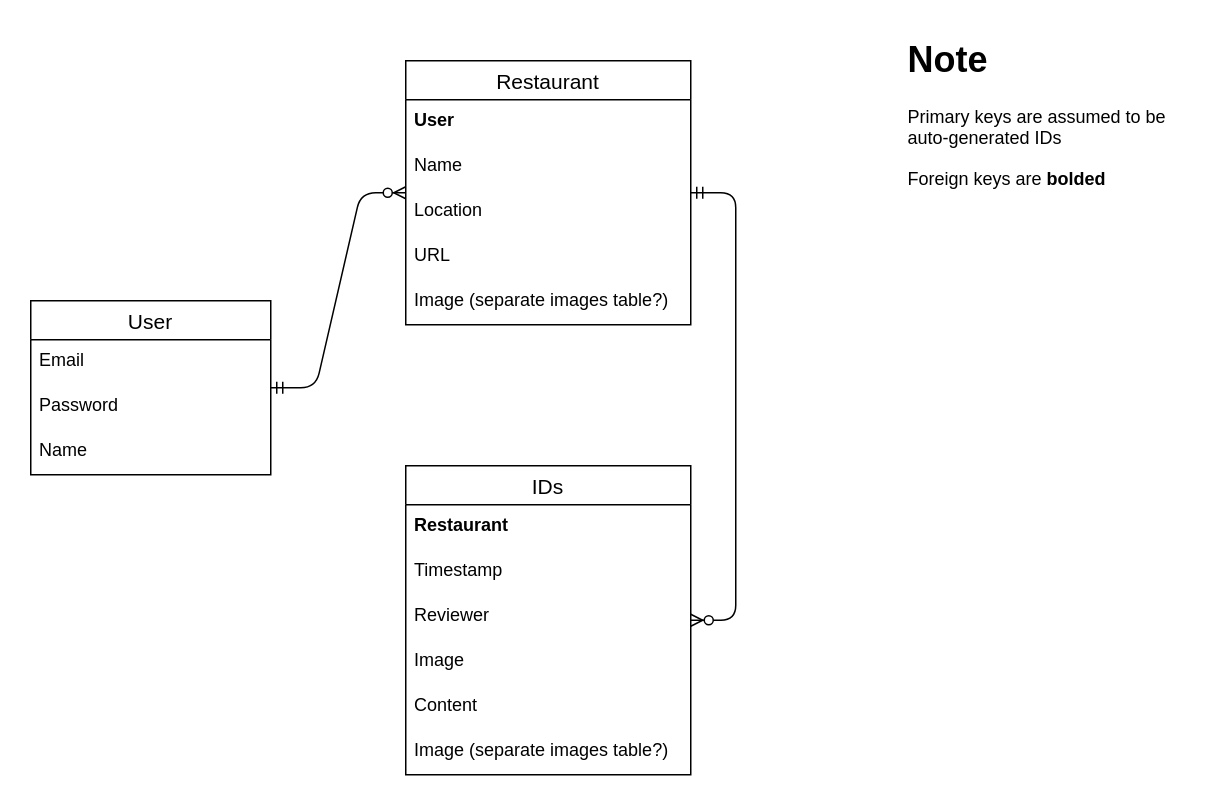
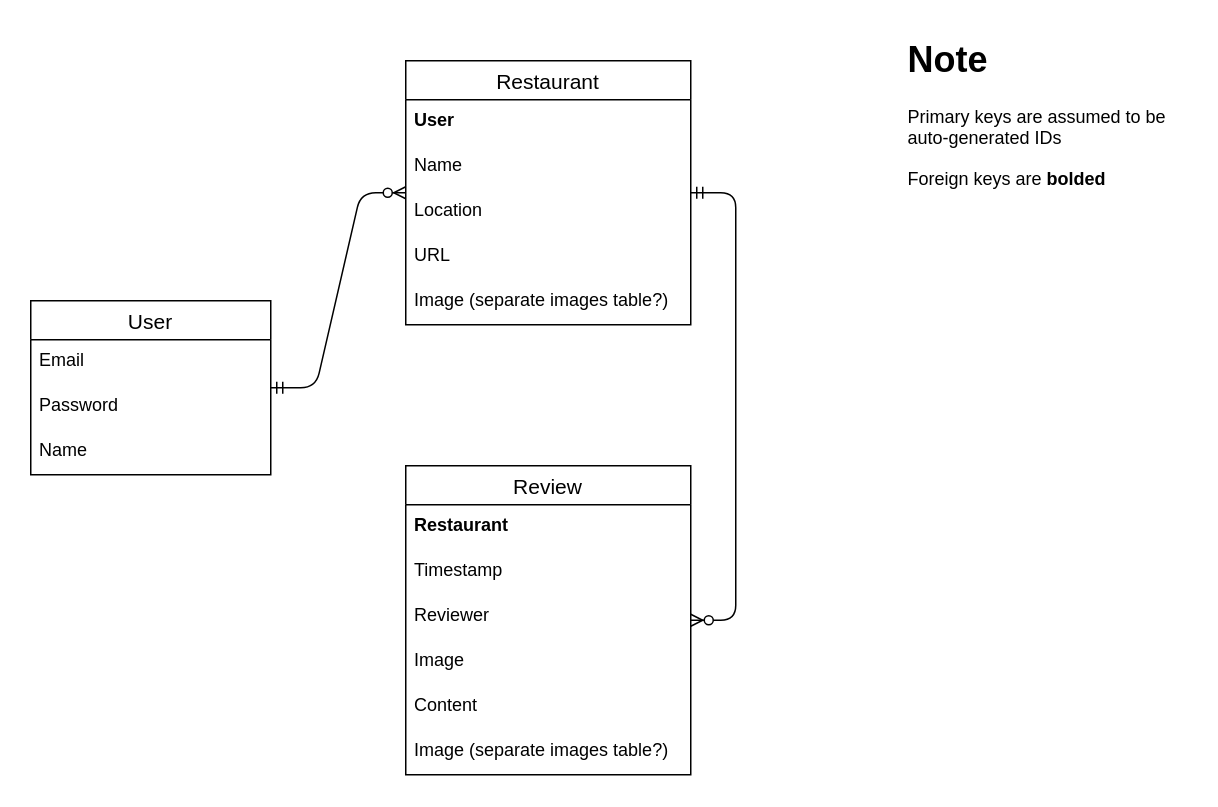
node "IDs": label "IDs" -> "Review"
